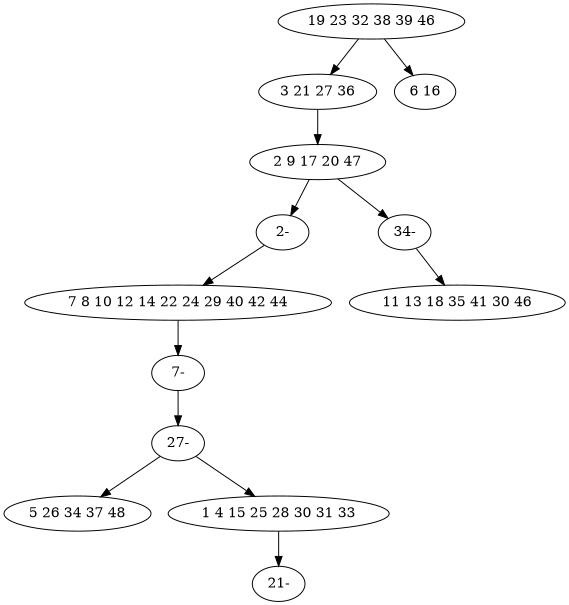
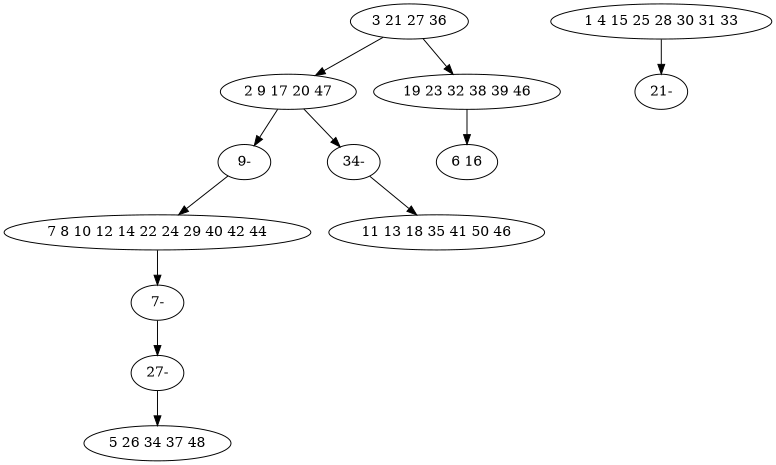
edge "19 23 32 38 39 46" -> "3 21 27 36": reversed
node "2-": label "2-" -> "9-"
node "11 13 18 35 41 30 46": label "11 13 18 35 41 30 46" -> "11 13 18 35 41 50 46"
edge "27-" -> "1 4 15 25 28 30 31 33": removed
